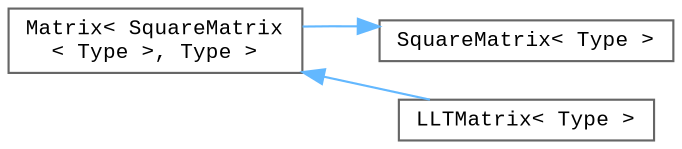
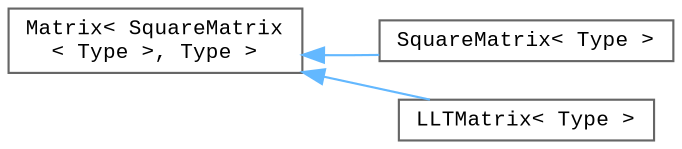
edge "Matrix< SquareMatrix < Type >, Type >" -> "SquareMatrix< Type >": reversed
